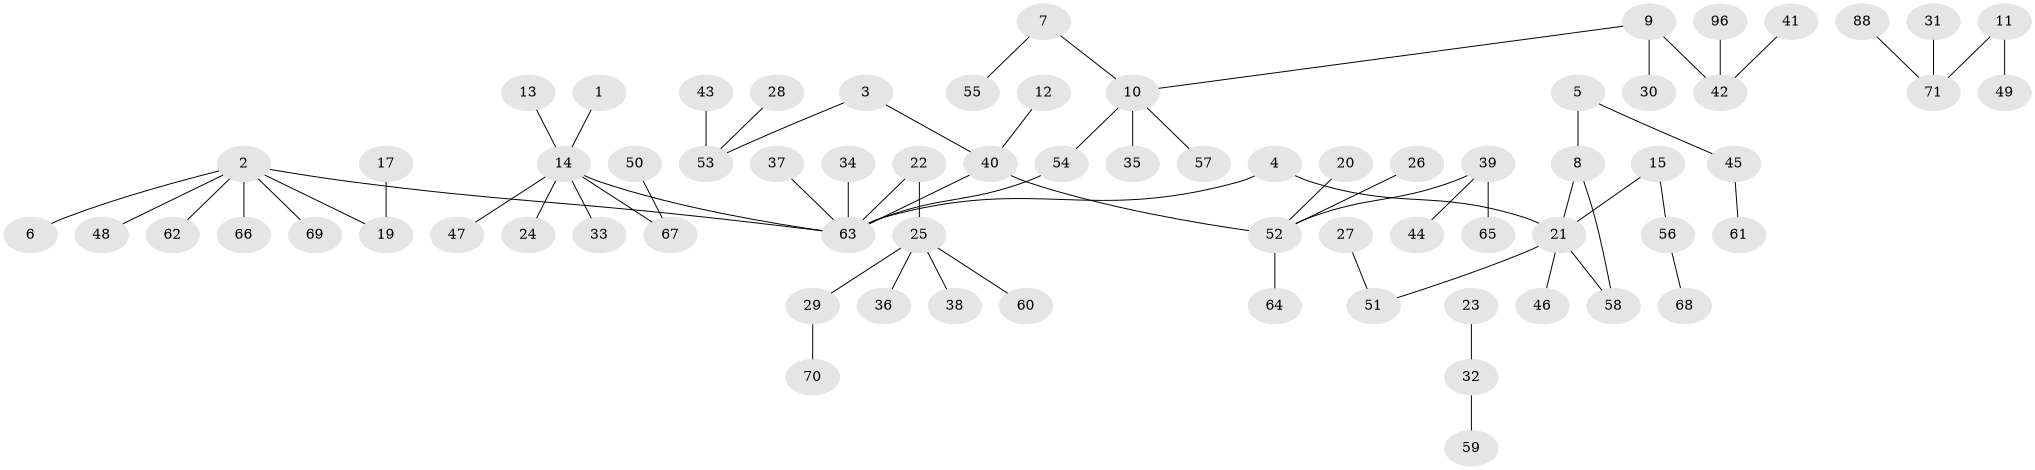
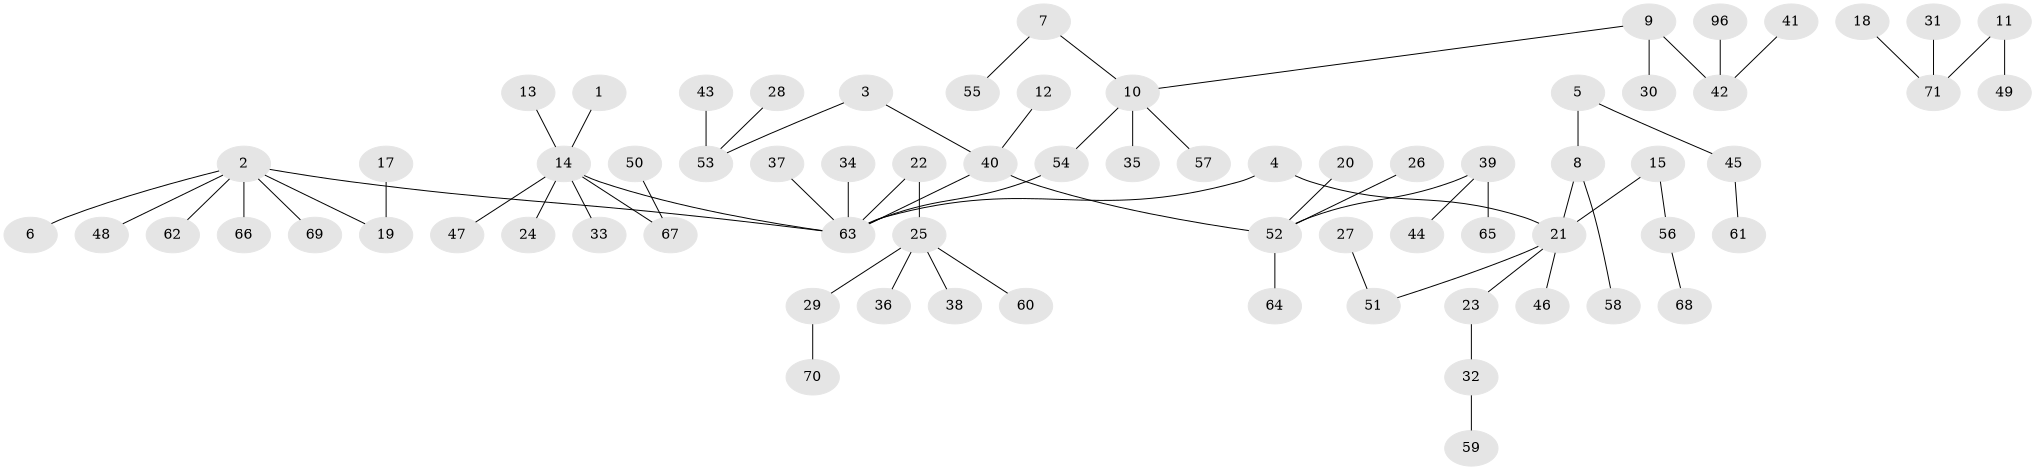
node "88": label "88" -> "18"
edge "21" -- "58": now "21" -- "23"
